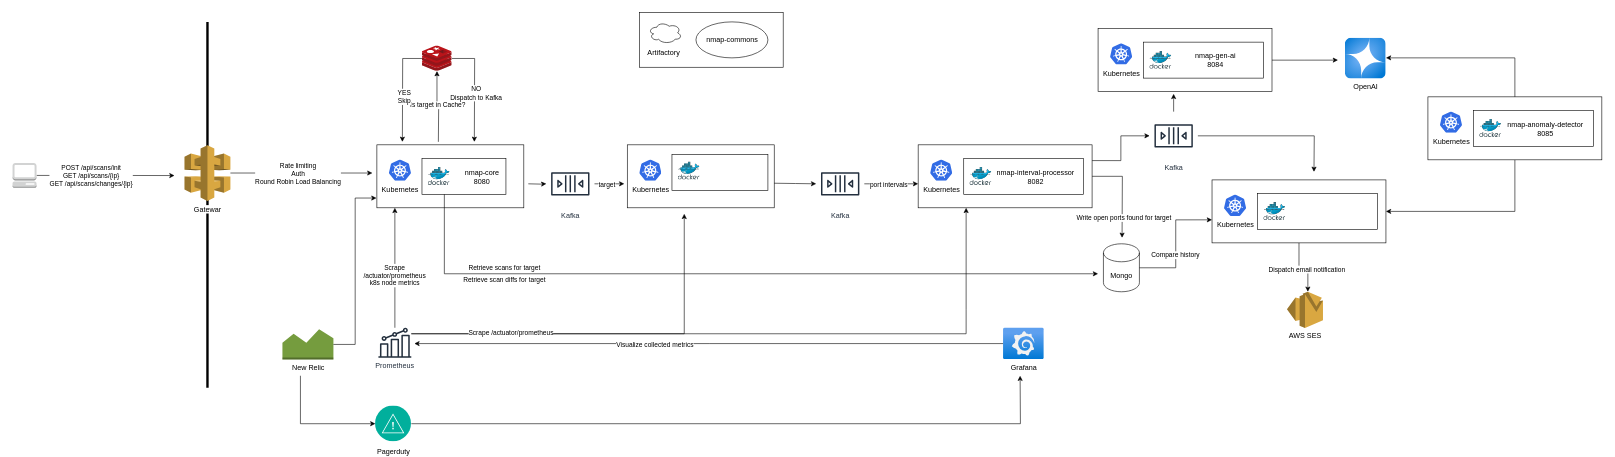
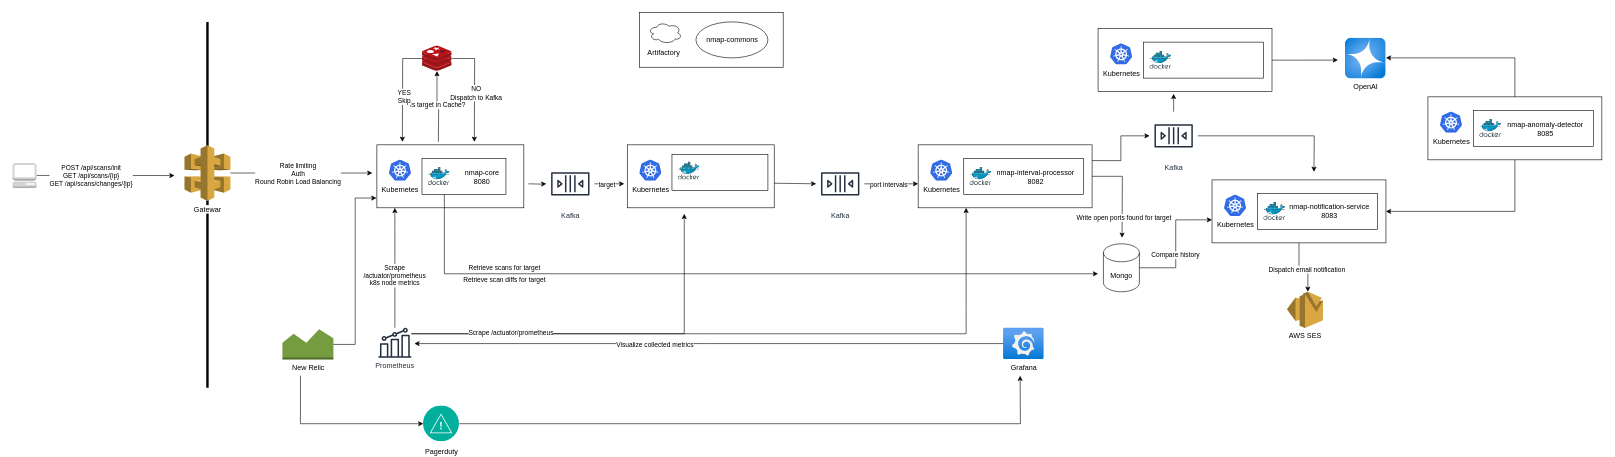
node "nmap-gen-ai 8084": removed
node "nmap-notification-service 8083": added
node "Pagerduty": moved (393, 424) -> (441, 424)
